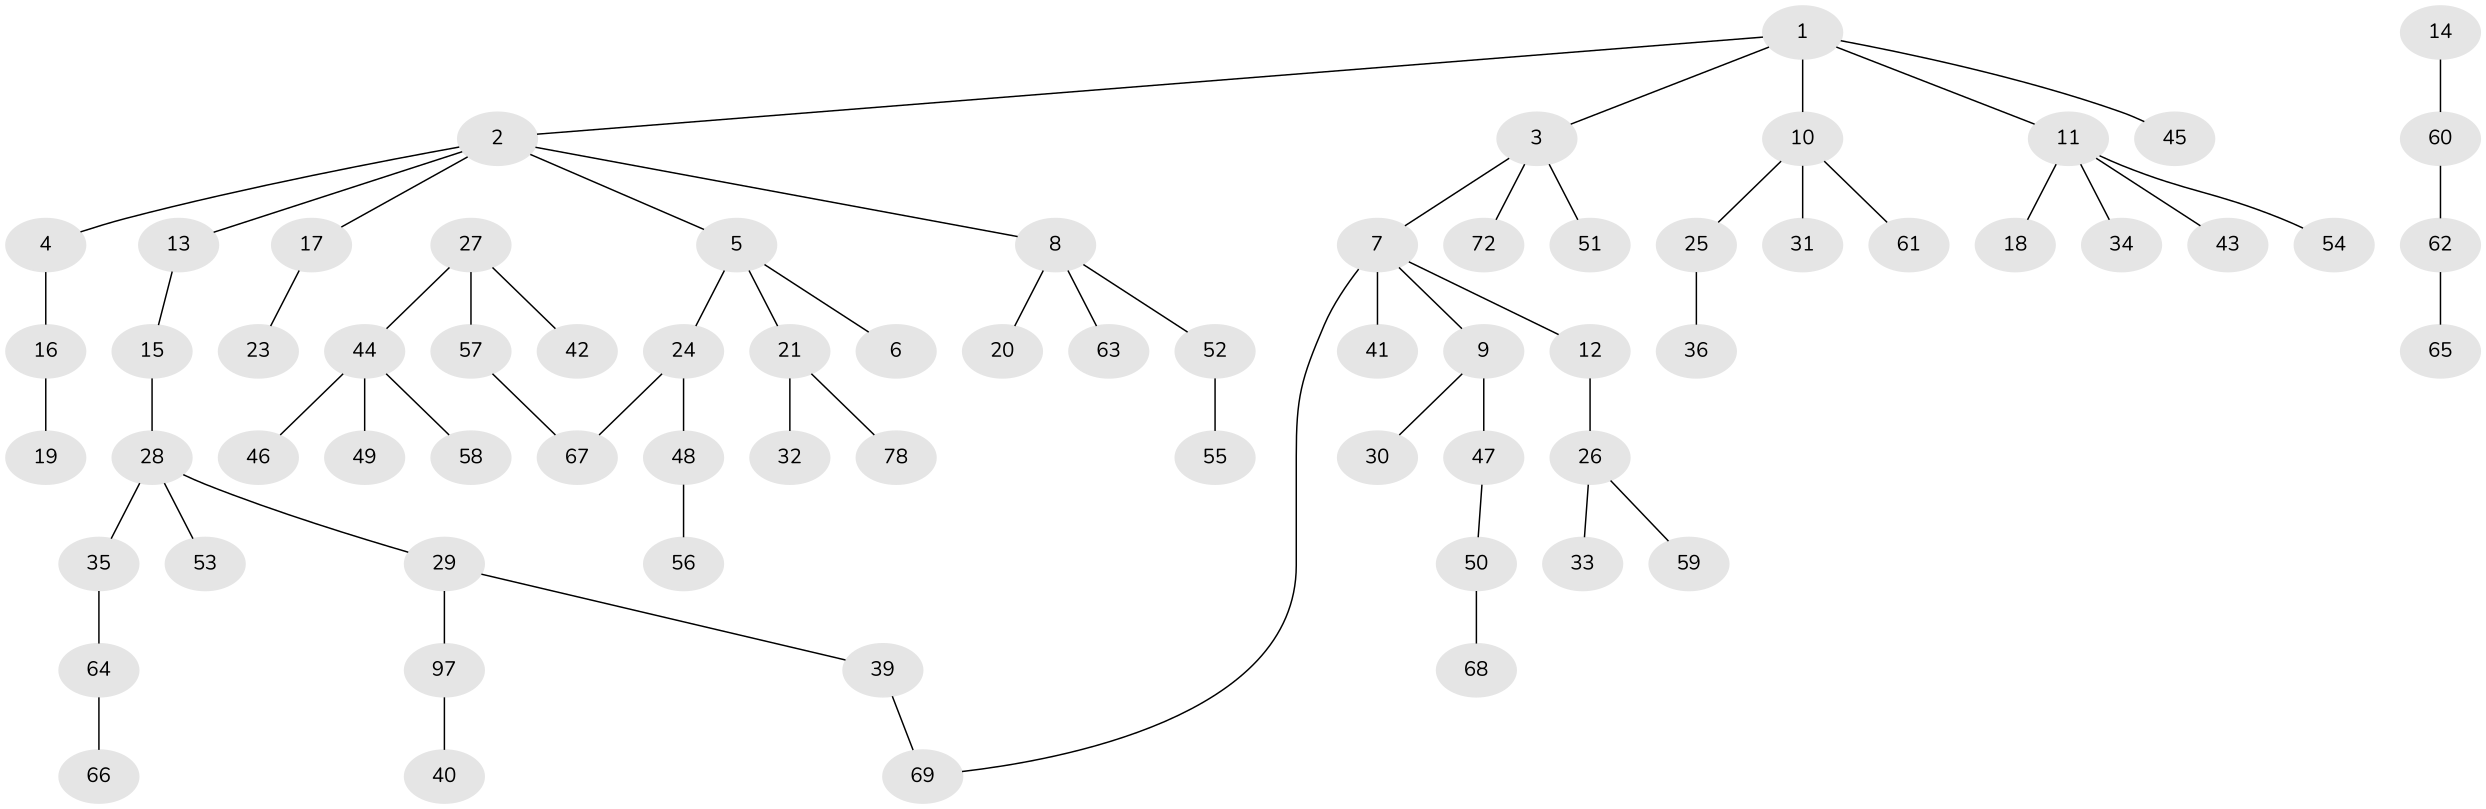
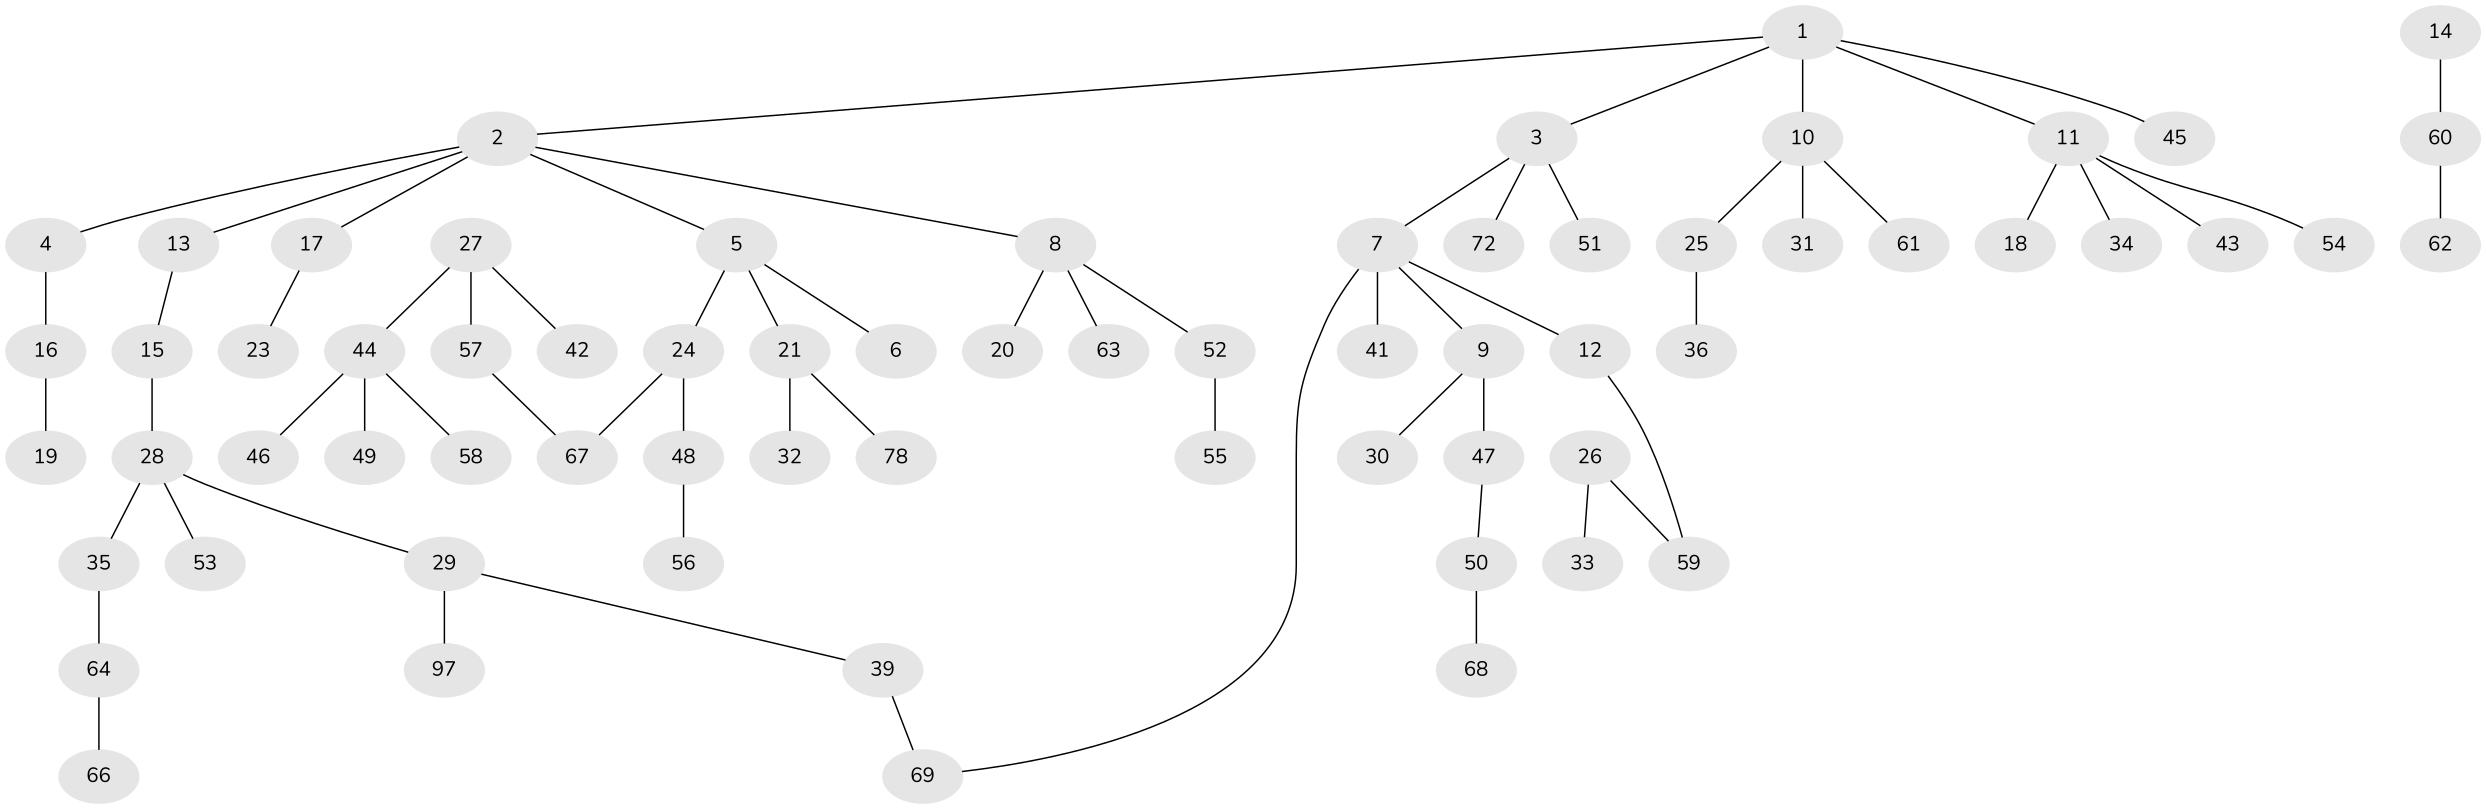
node "65": removed
edge "12" -- "26": now "12" -- "59"
node "40": removed
